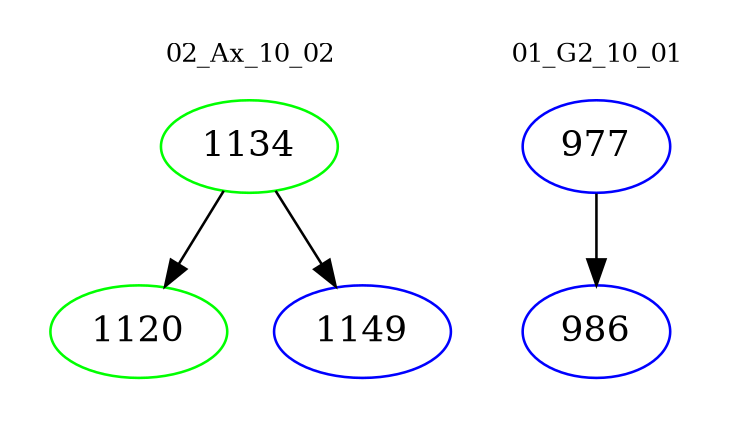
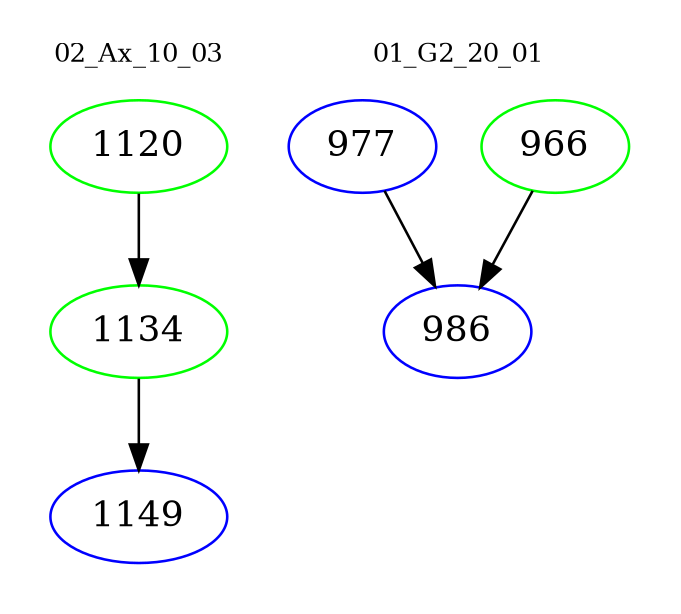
cluster "02_Ax_10_02": label "02_Ax_10_02" -> "02_Ax_10_03"
cluster "01_G2_10_01": label "01_G2_10_01" -> "01_G2_20_01"
node "966": added
edge "1134" -> "1120": reversed
